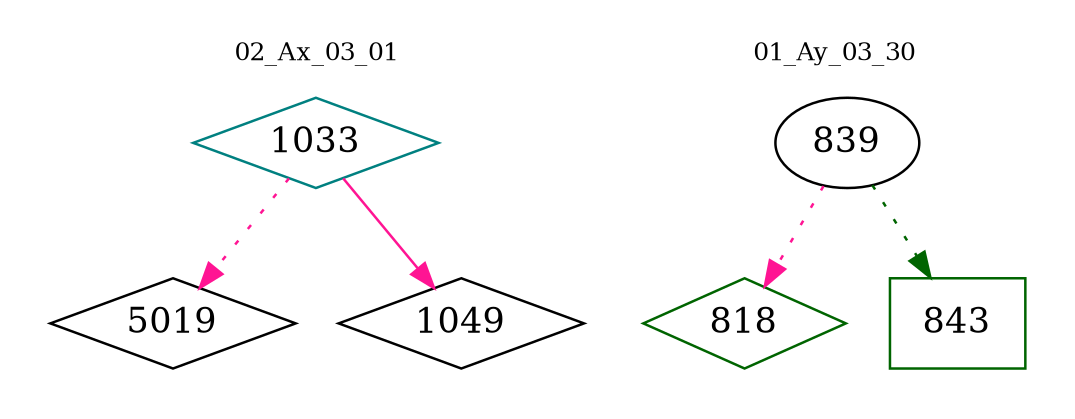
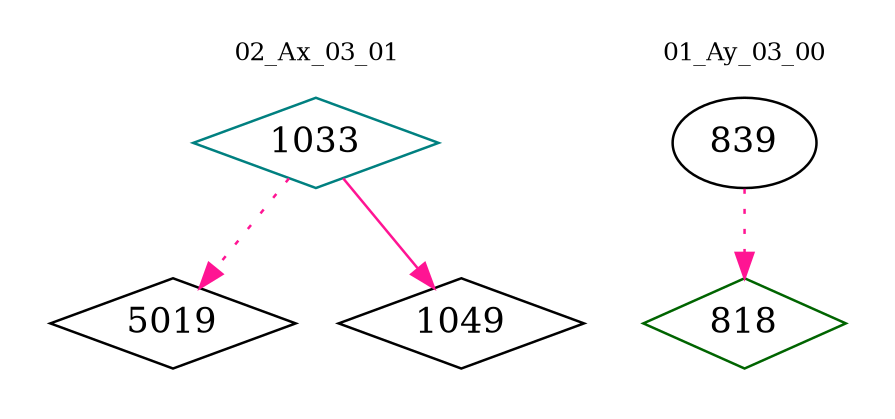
cluster "01_Ay_03_30": label "01_Ay_03_30" -> "01_Ay_03_00"
node "843": removed
